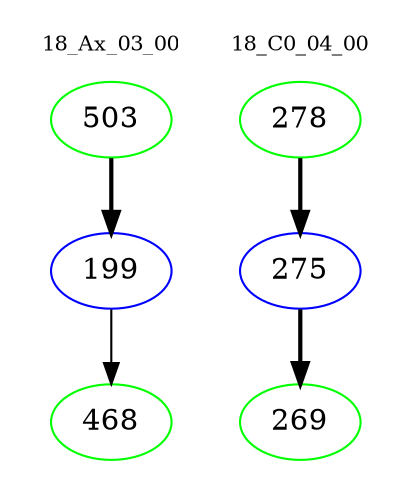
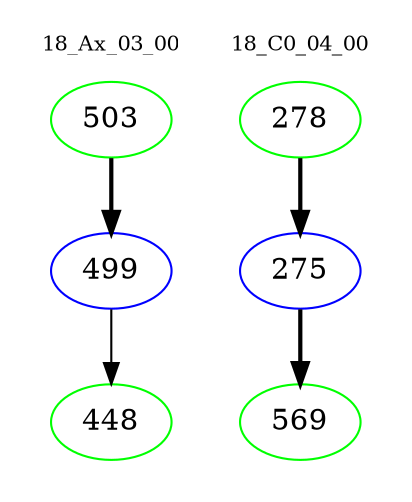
node "199": label "199" -> "499"
node "468": label "468" -> "448"
node "269": label "269" -> "569"
